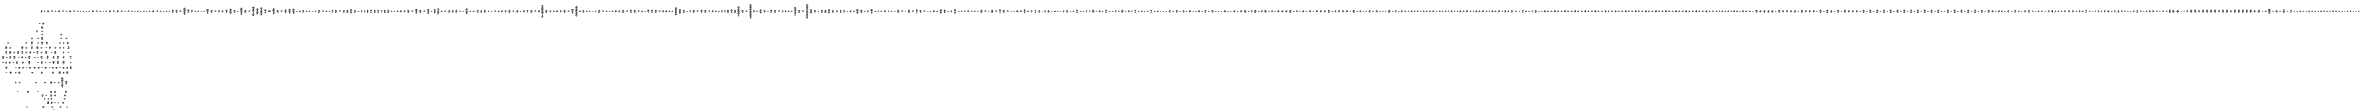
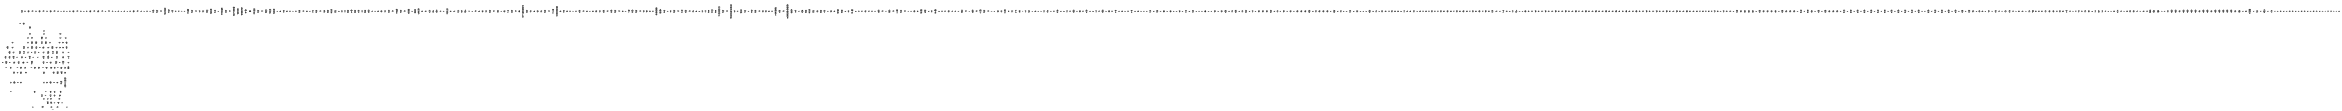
node "# 0xae PUSHX LogicData EQ PUSHX Data JUMPI": added
